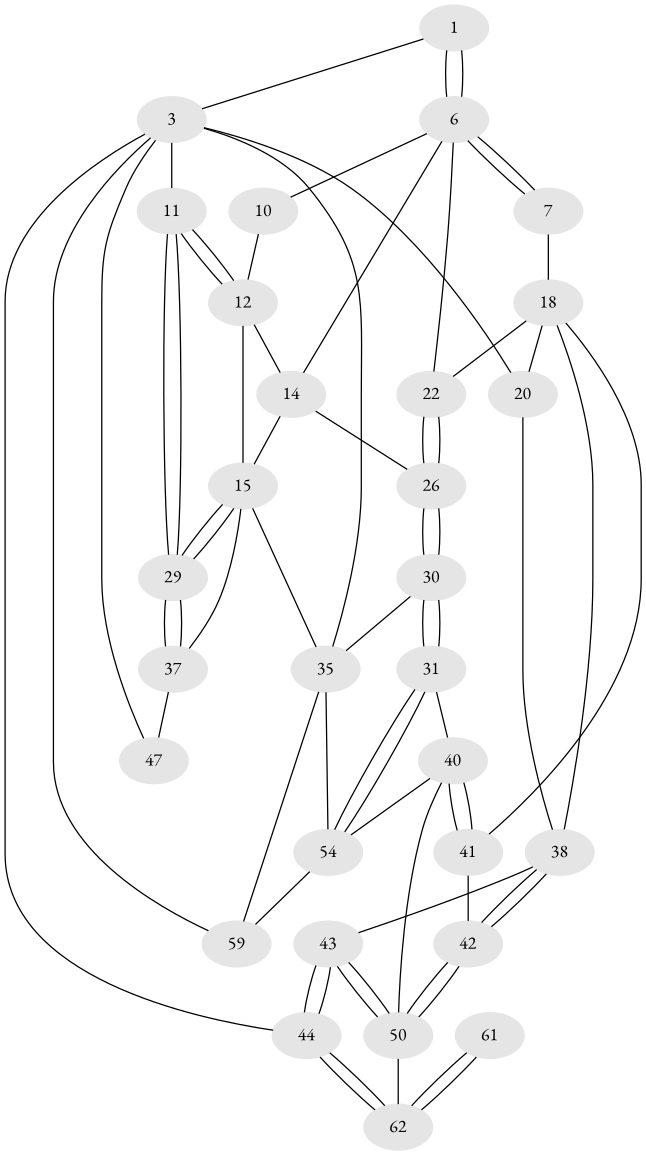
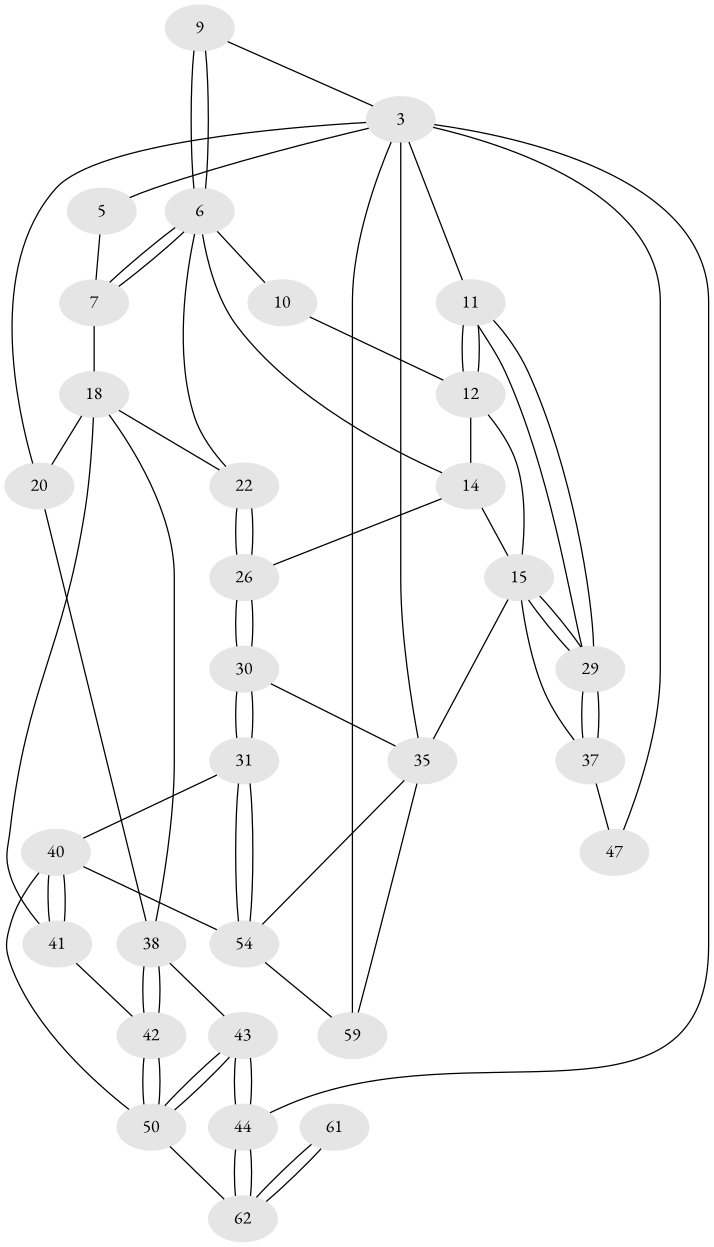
node "1": label "1" -> "9"
node "5": added
